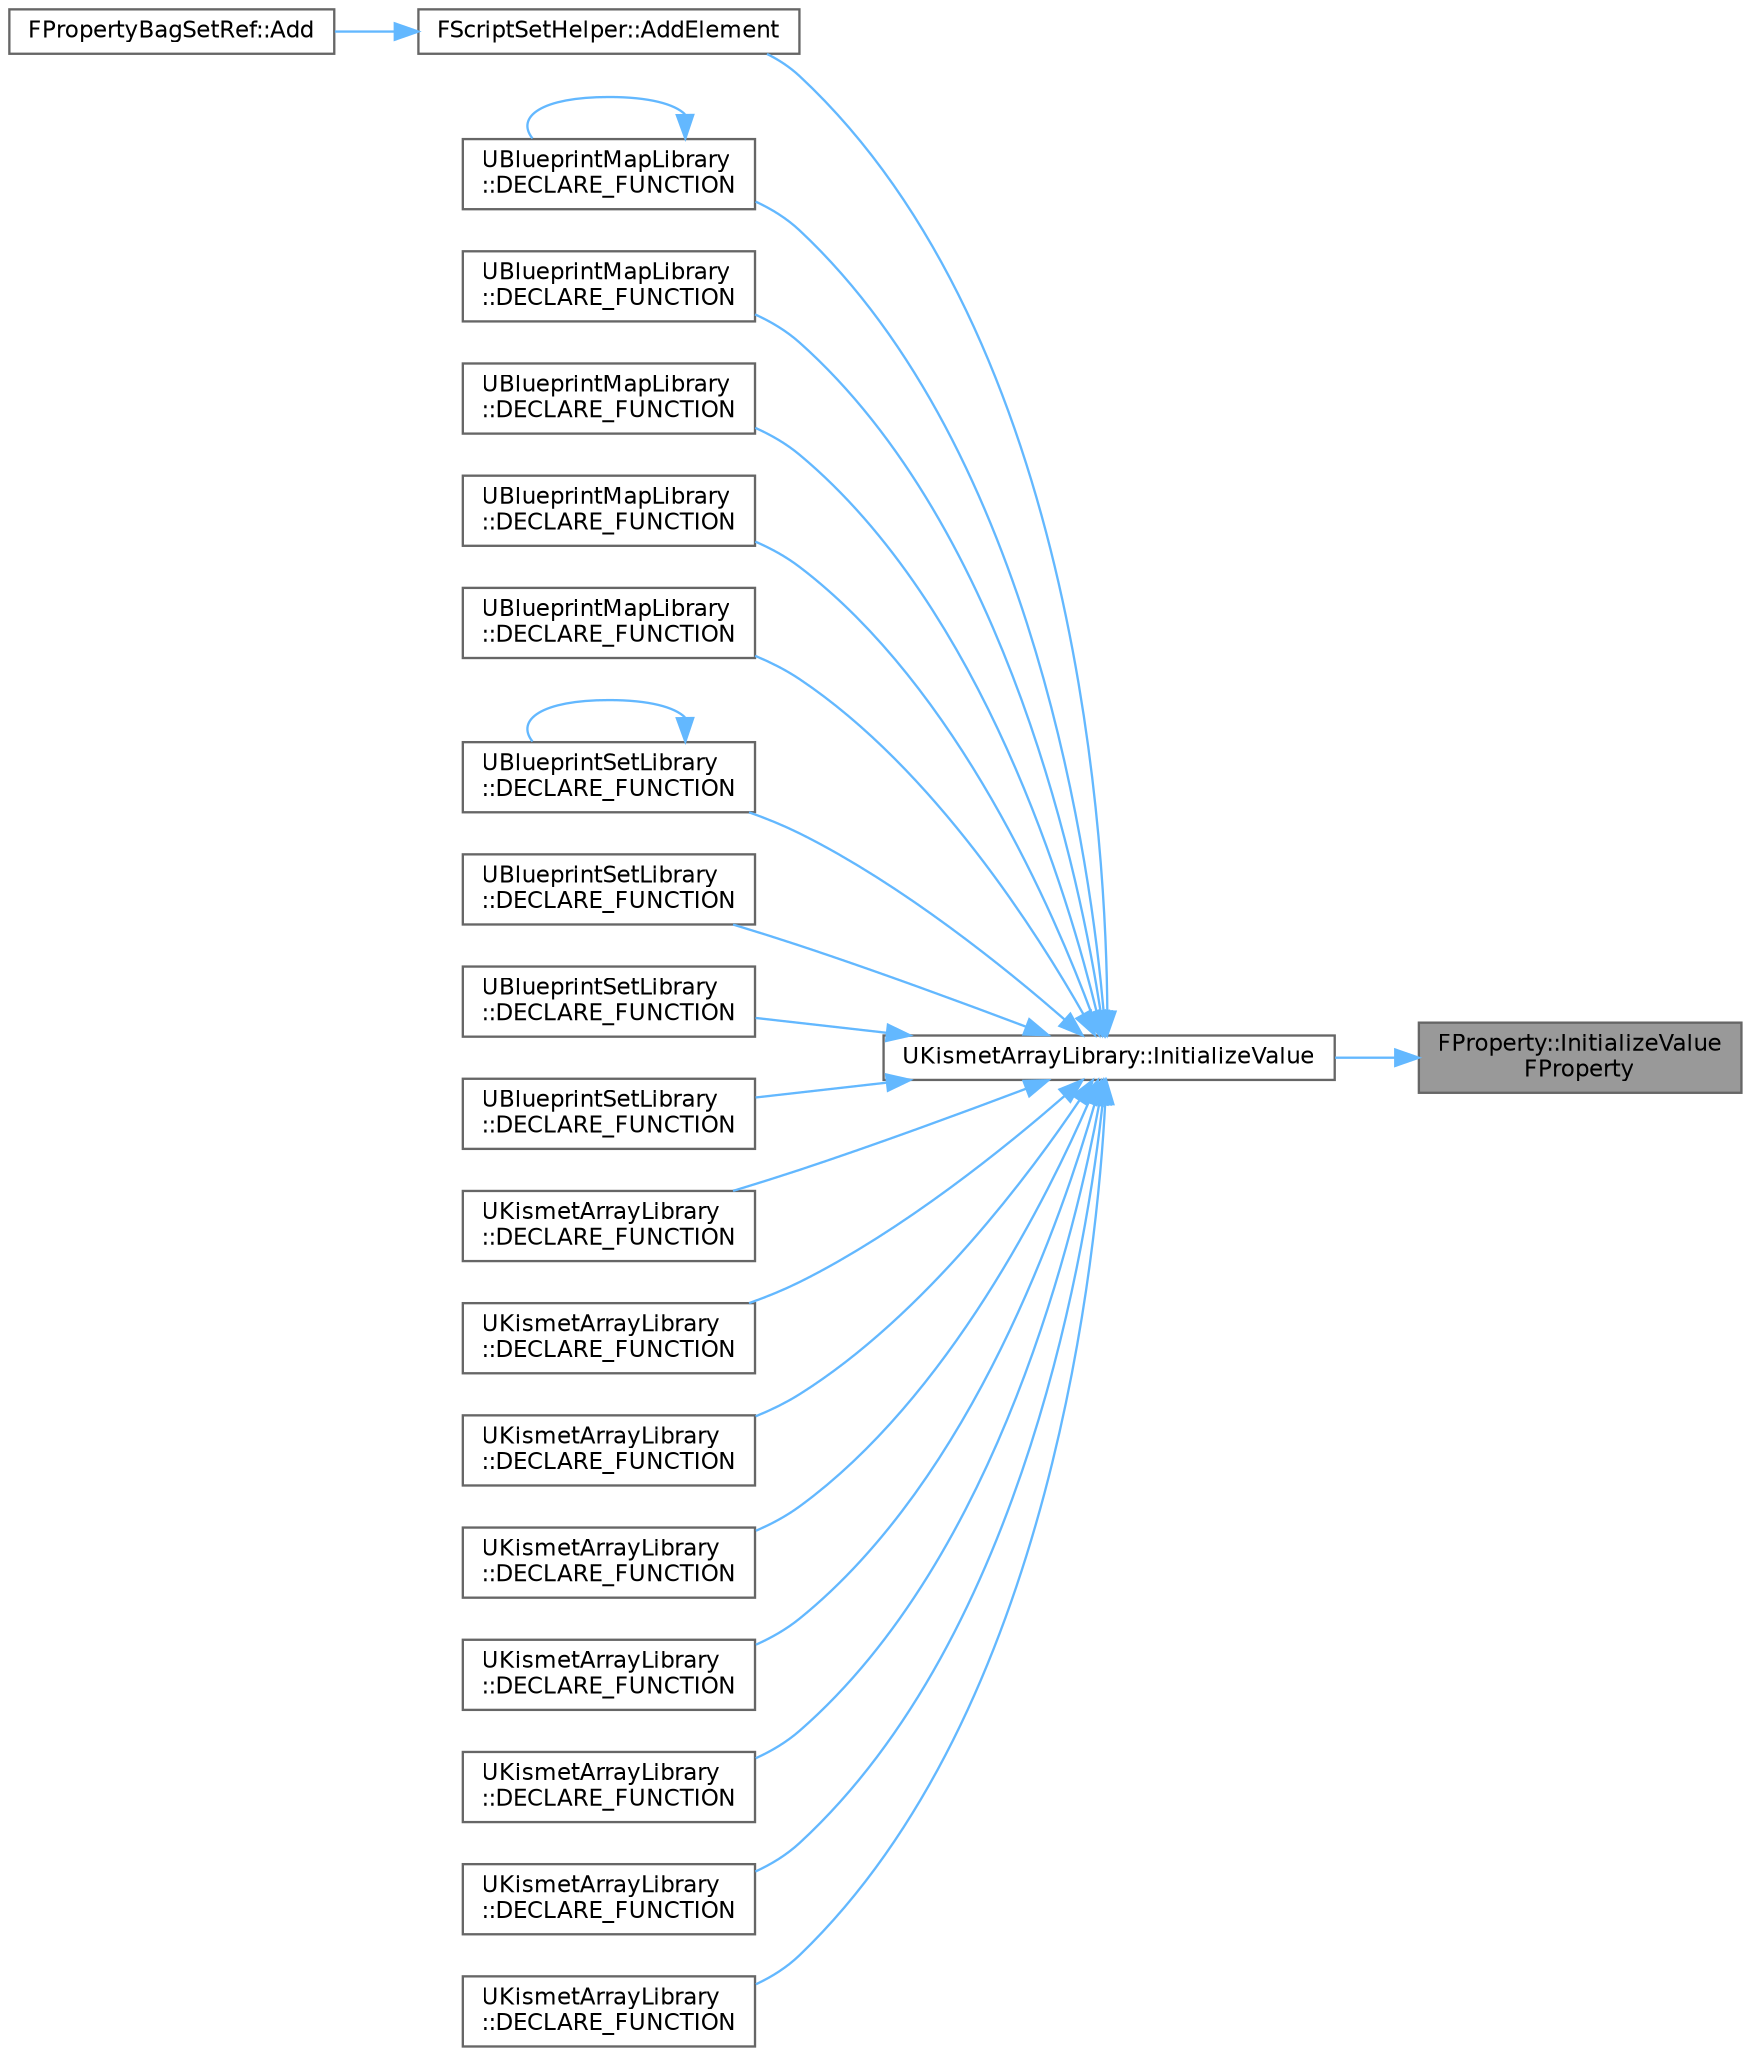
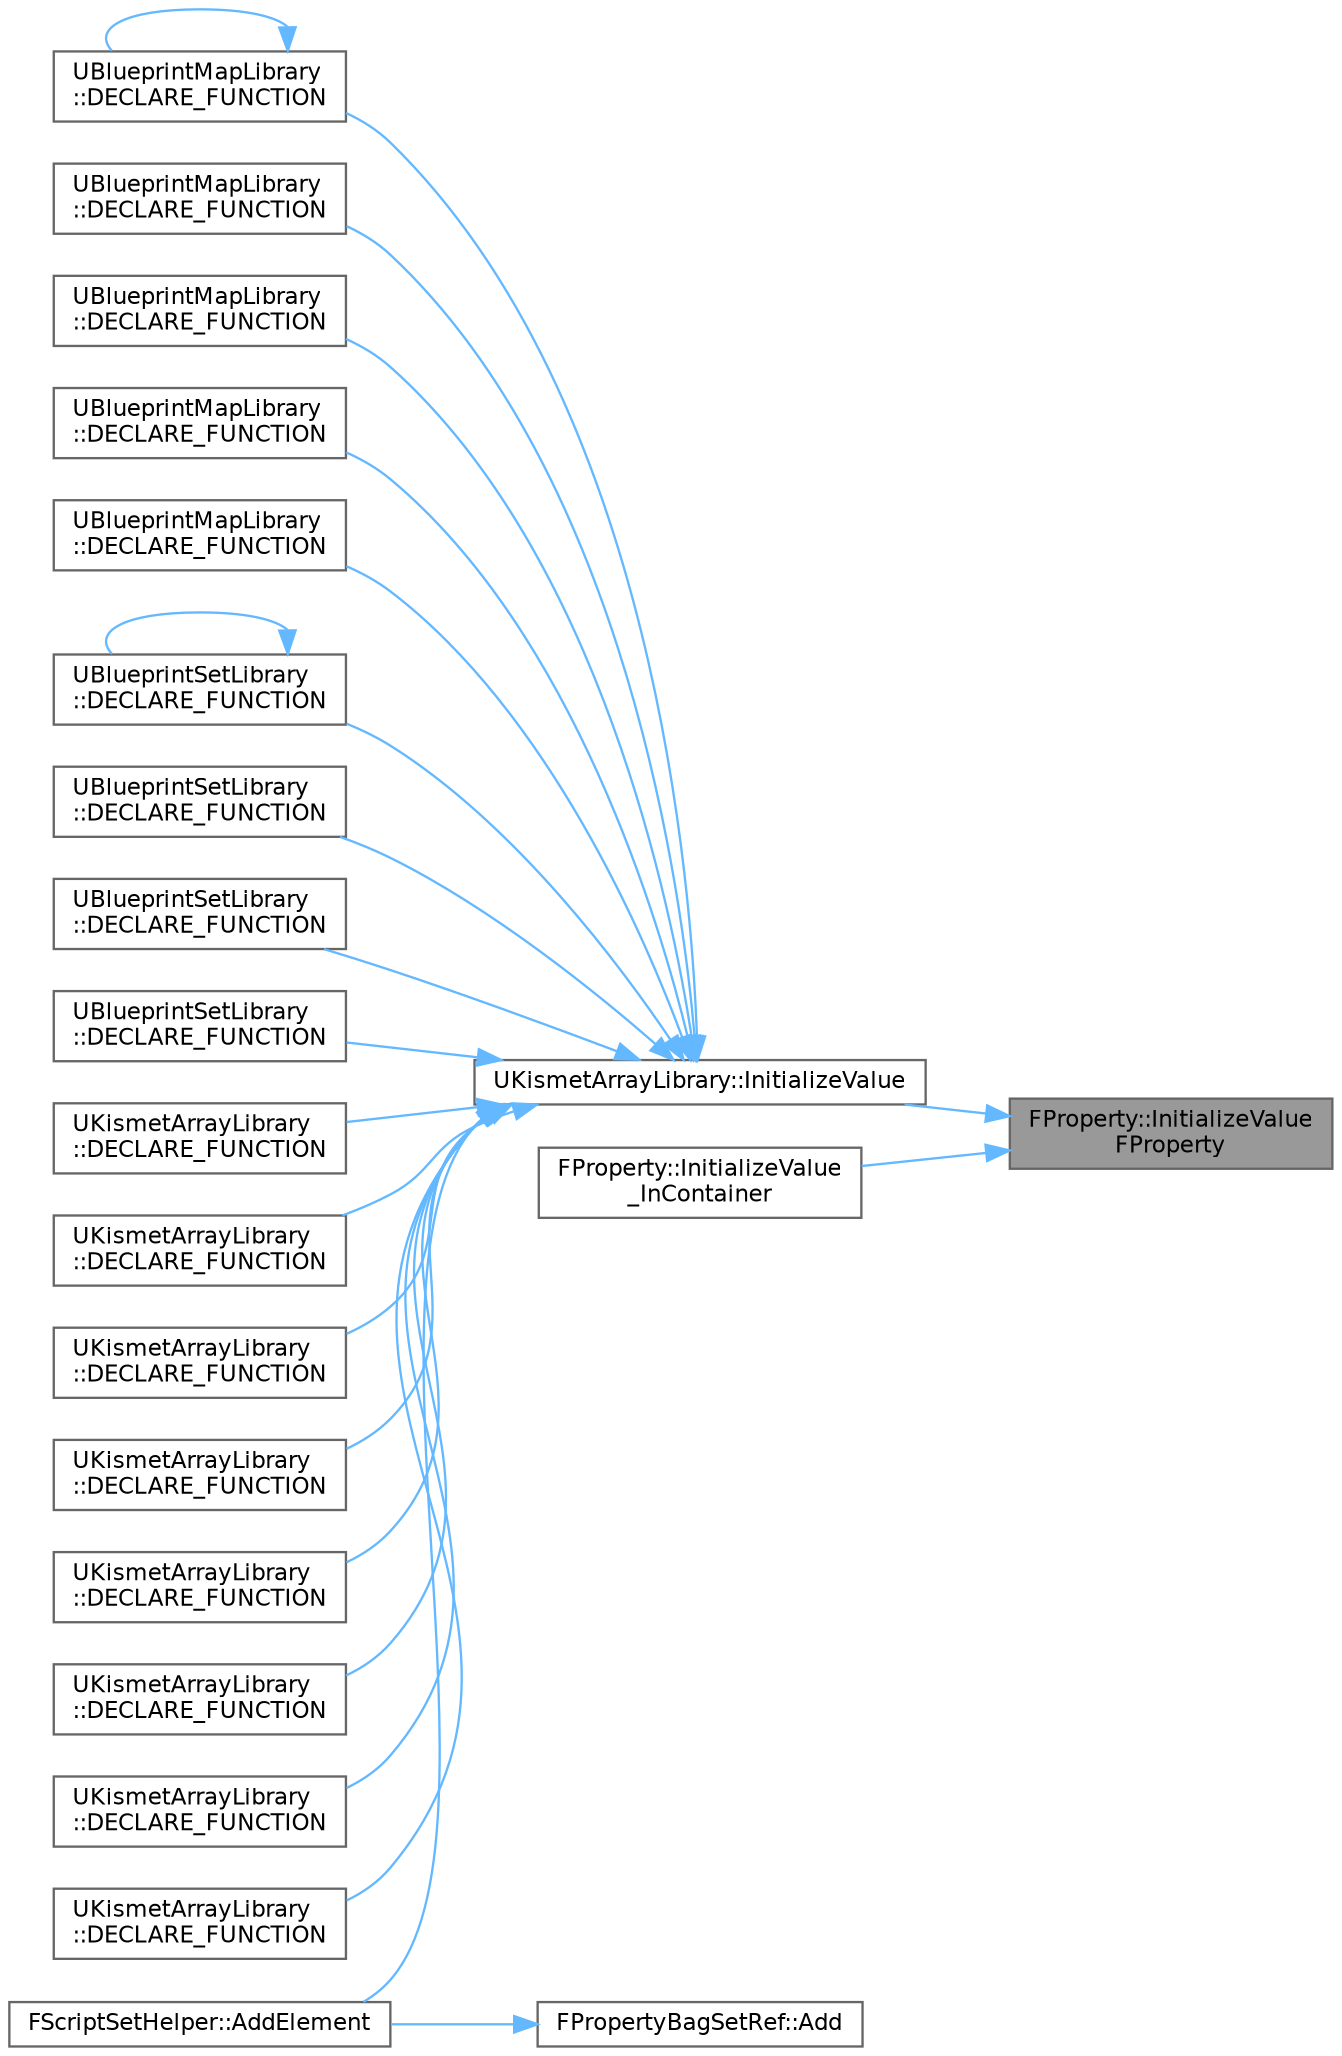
edge "FPropertyBagSetRef::Add" -> "FScriptSetHelper::AddElement": reversed
node "FProperty::InitializeValue _InContainer": added
